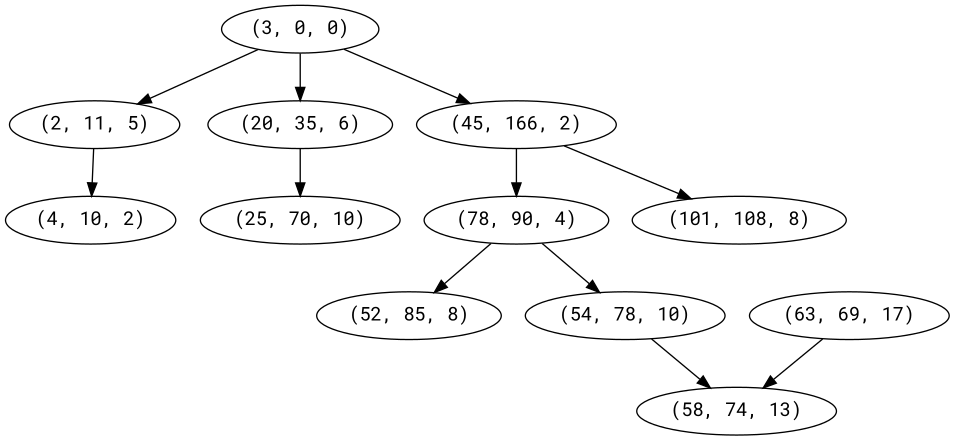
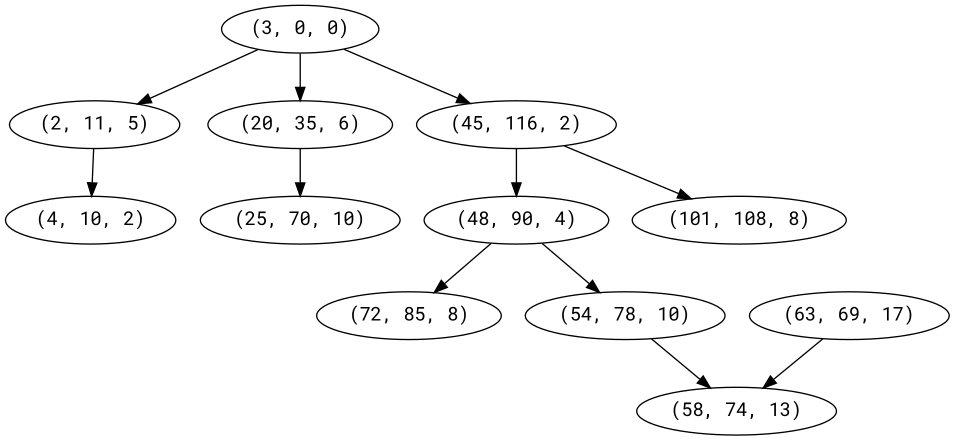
node "(45, 166, 2)": label "(45, 166, 2)" -> "(45, 116, 2)"
node "(78, 90, 4)": label "(78, 90, 4)" -> "(48, 90, 4)"
node "(52, 85, 8)": label "(52, 85, 8)" -> "(72, 85, 8)"
